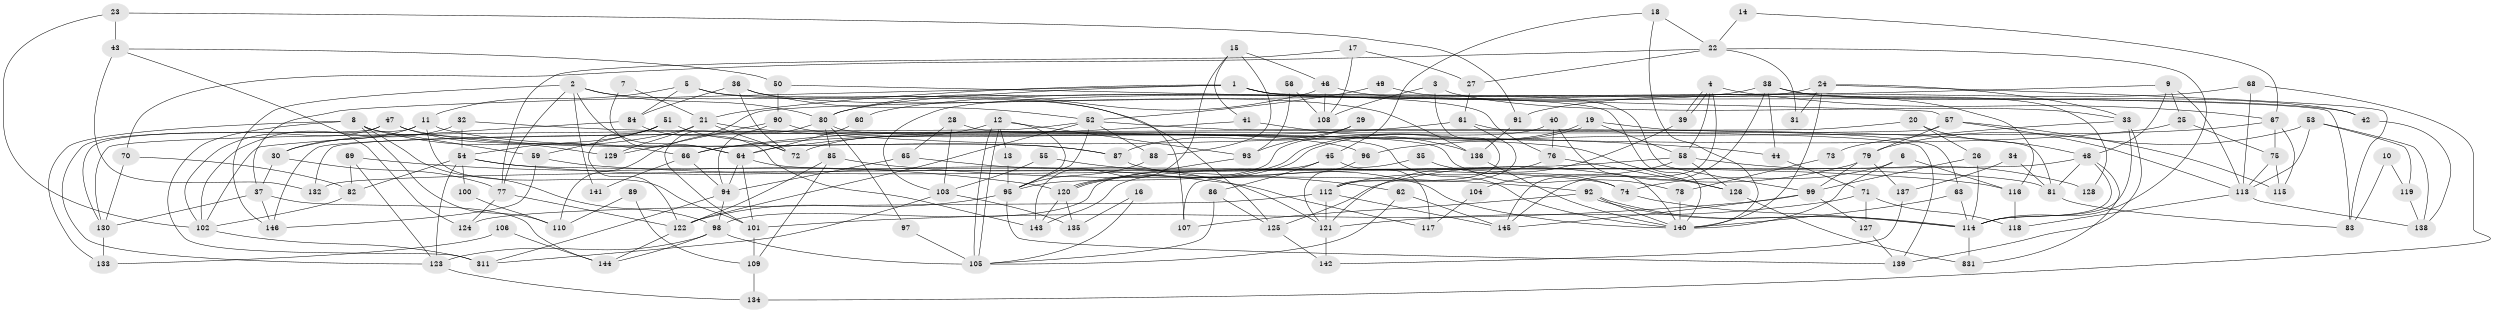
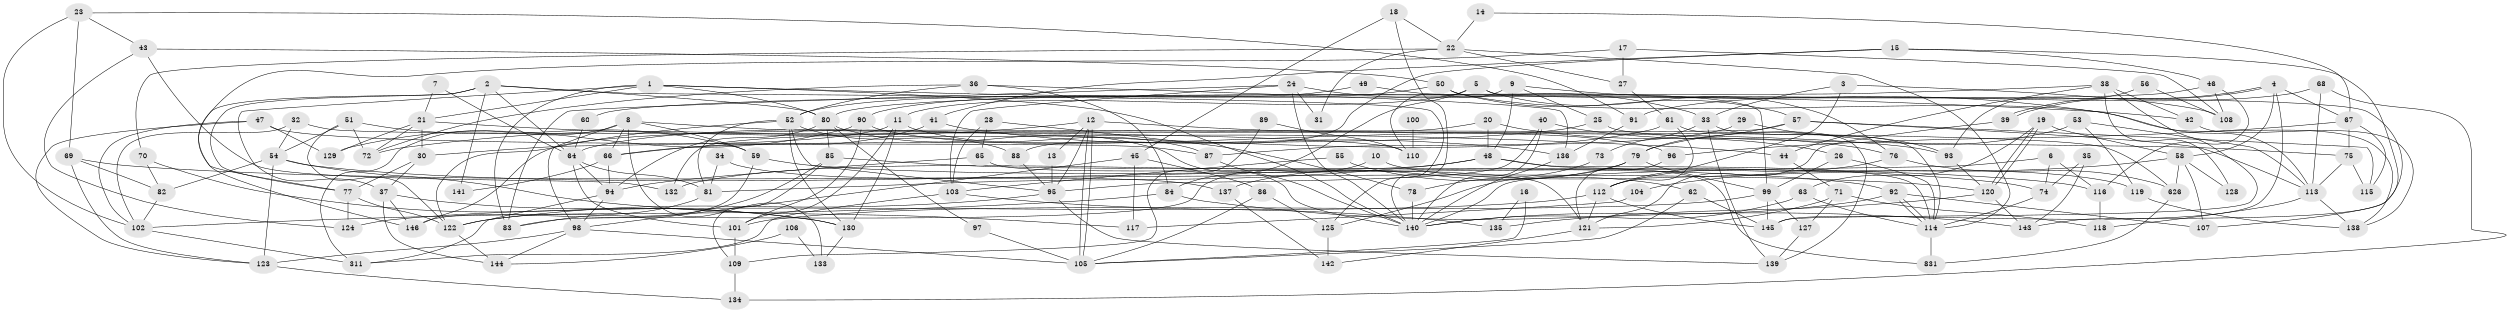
edge "23" -- "69": added
edge "53" -- "138": now "50" -- "138"
edge "54" -- "100": removed
node "126": label "126" -> "626"
